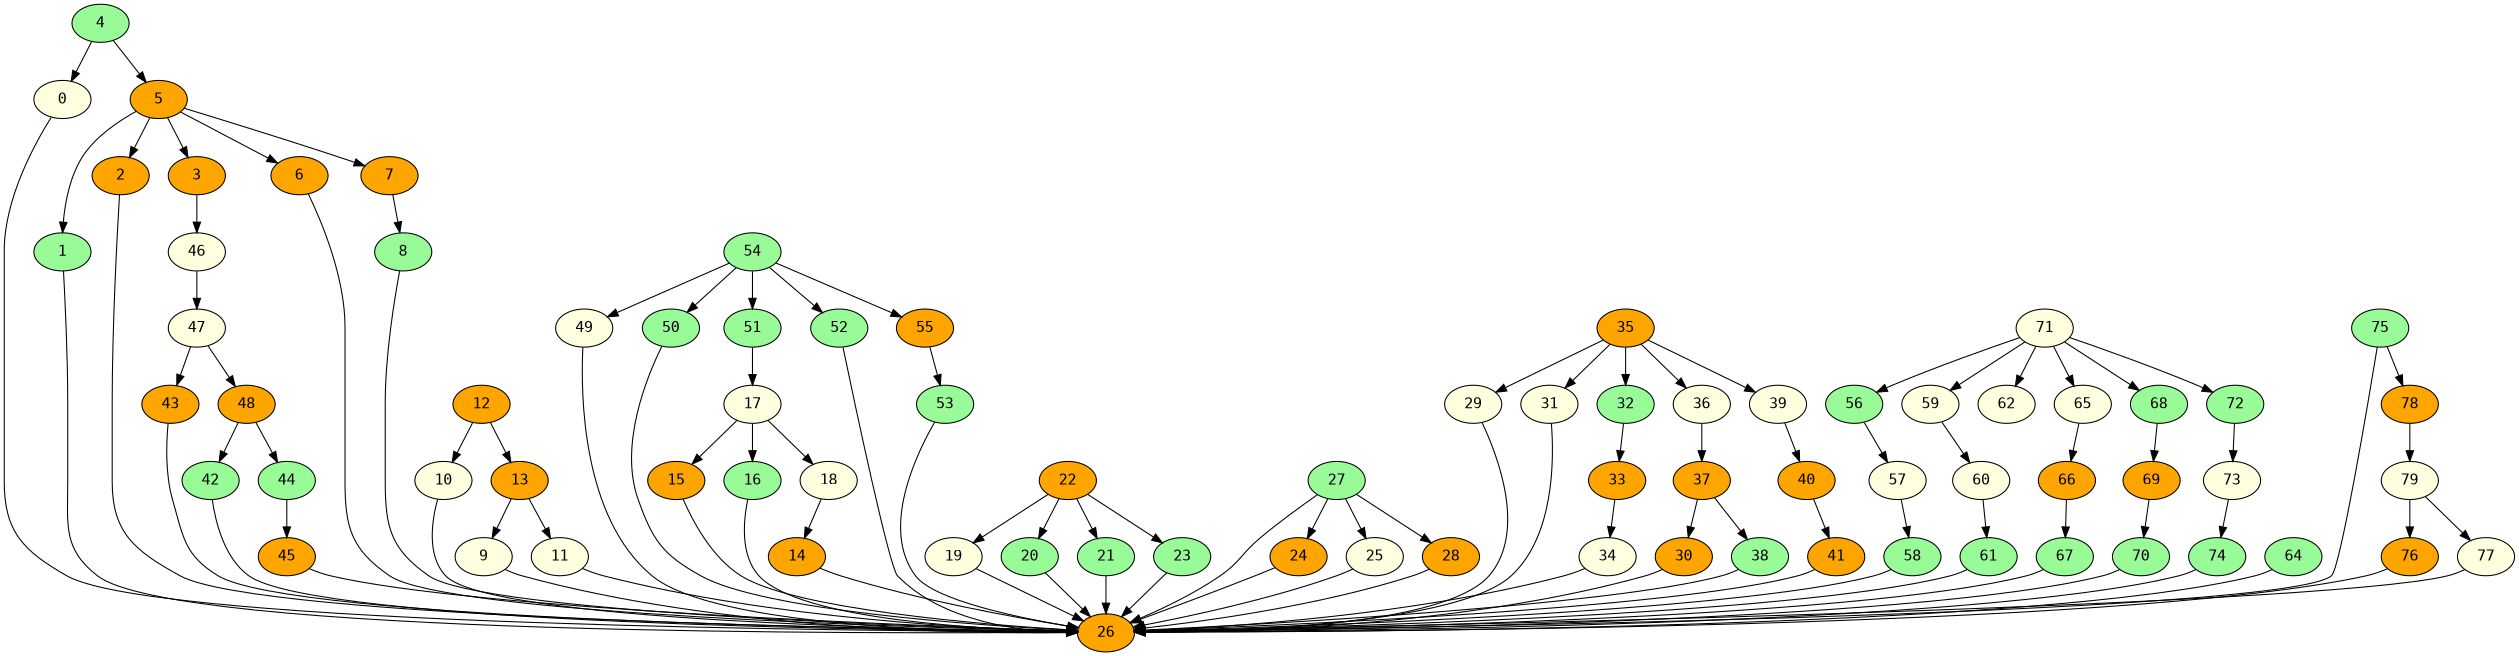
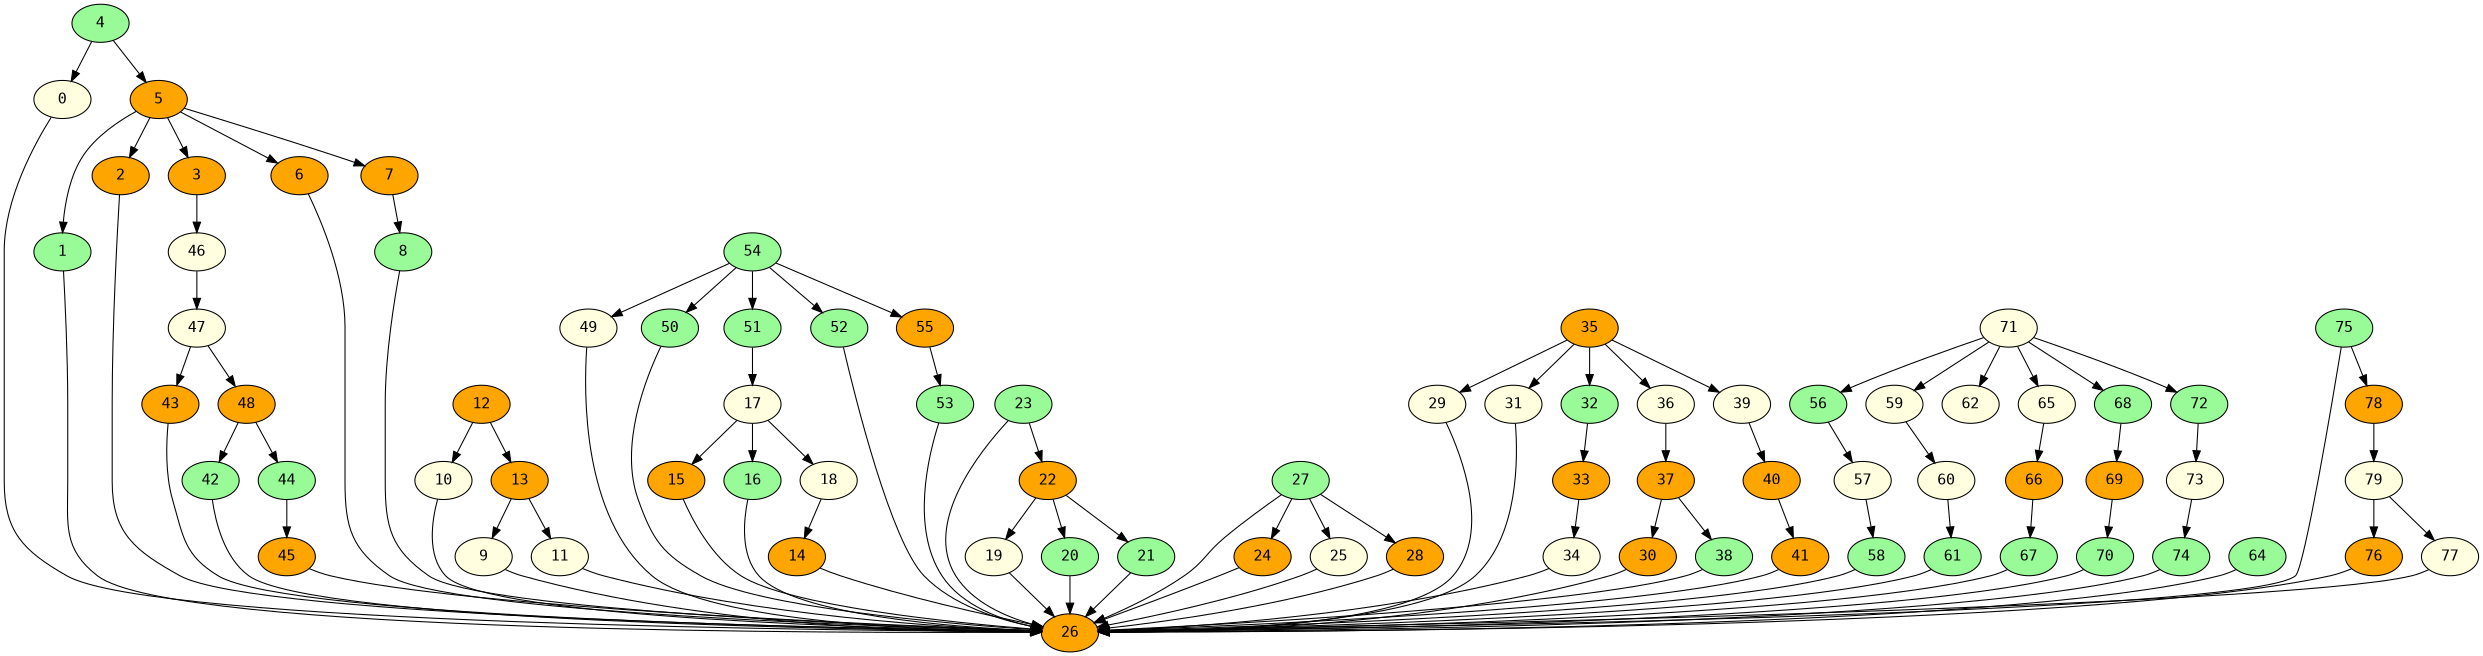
edge "22" -> "23": reversed
